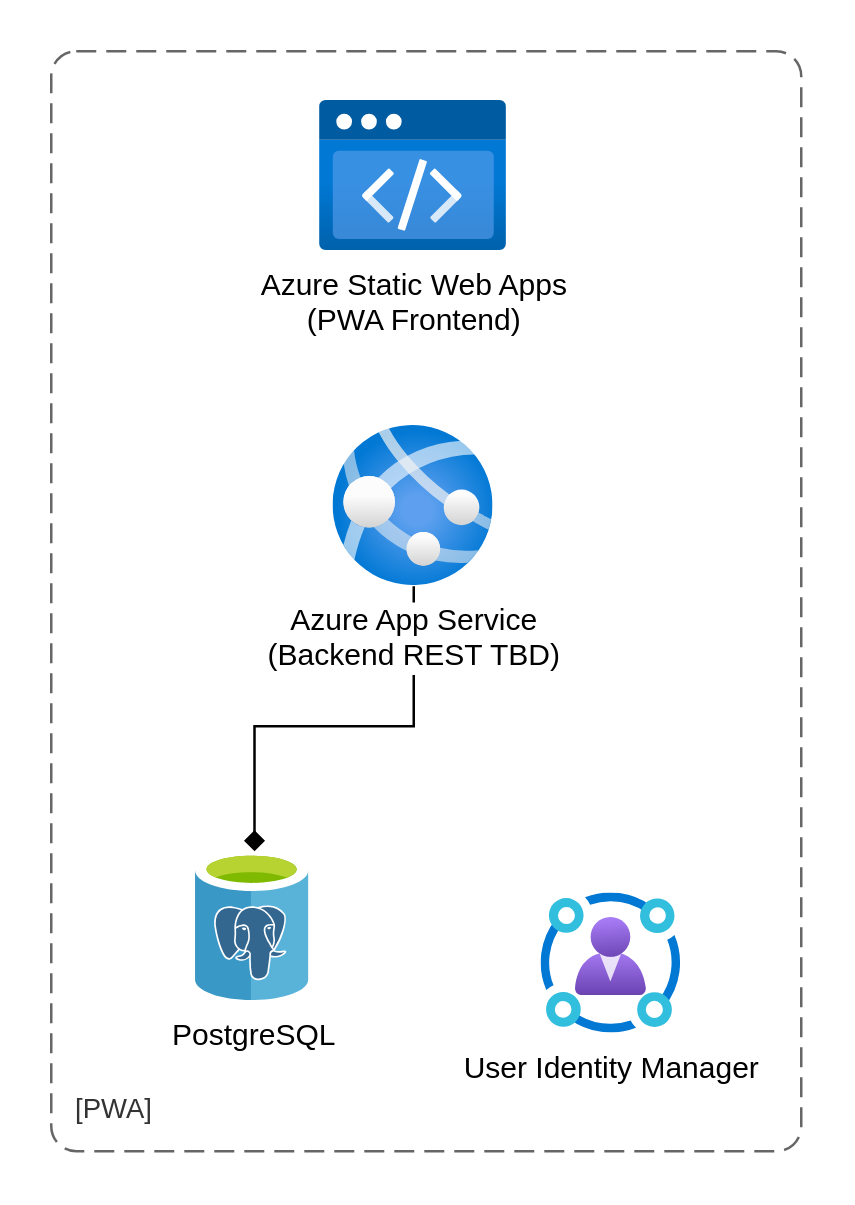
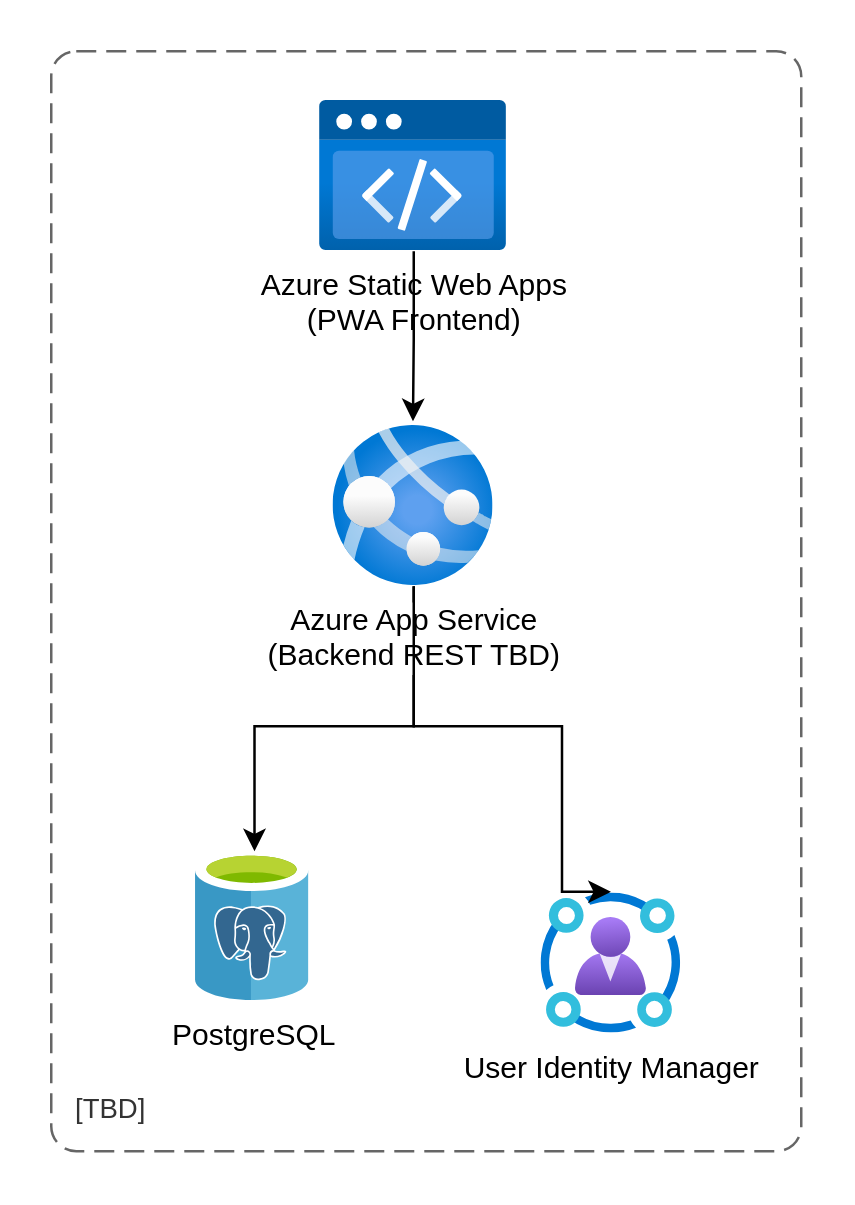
edge "Azure Static Web Apps (PWA Frontend)" -> "Azure App Service (Backend REST TBD)": added
edge "Azure App Service (Backend REST TBD)" -> "User Identity Manager": added
edge "Azure App Service (Backend REST TBD)" -> "PostgreSQL": arrowhead diamond -> classic
node "[PWA]": label "[PWA]" -> "[TBD]"
